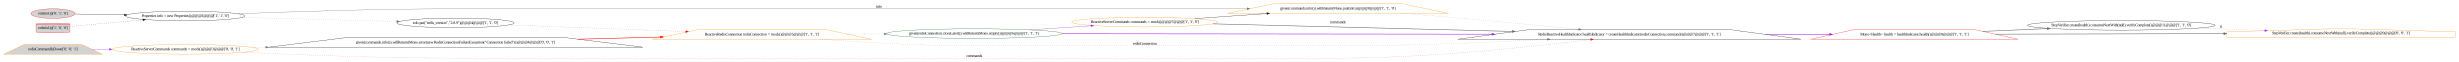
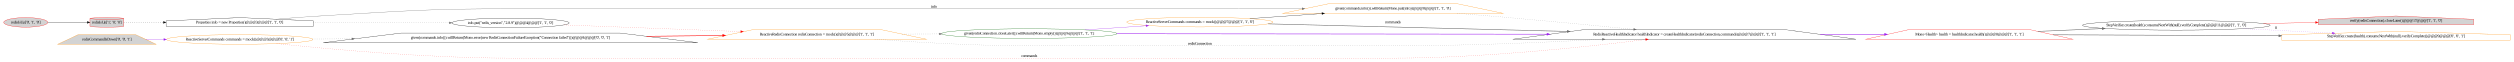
edge "redisIsUp['0', '1', '0']" -> "Properties info = new Properties()@@@3@@@['1', '1', '0']": now "redisIsUp['0', '1', '0']" -> "redisIsUp['1', '0', '0']"
node "Properties info = new Properties()@@@3@@@['1', '1', '0']": shape ellipse -> house
node "verify(redisConnection).closeLater()@@@17@@@['1', '1', '0']": added
